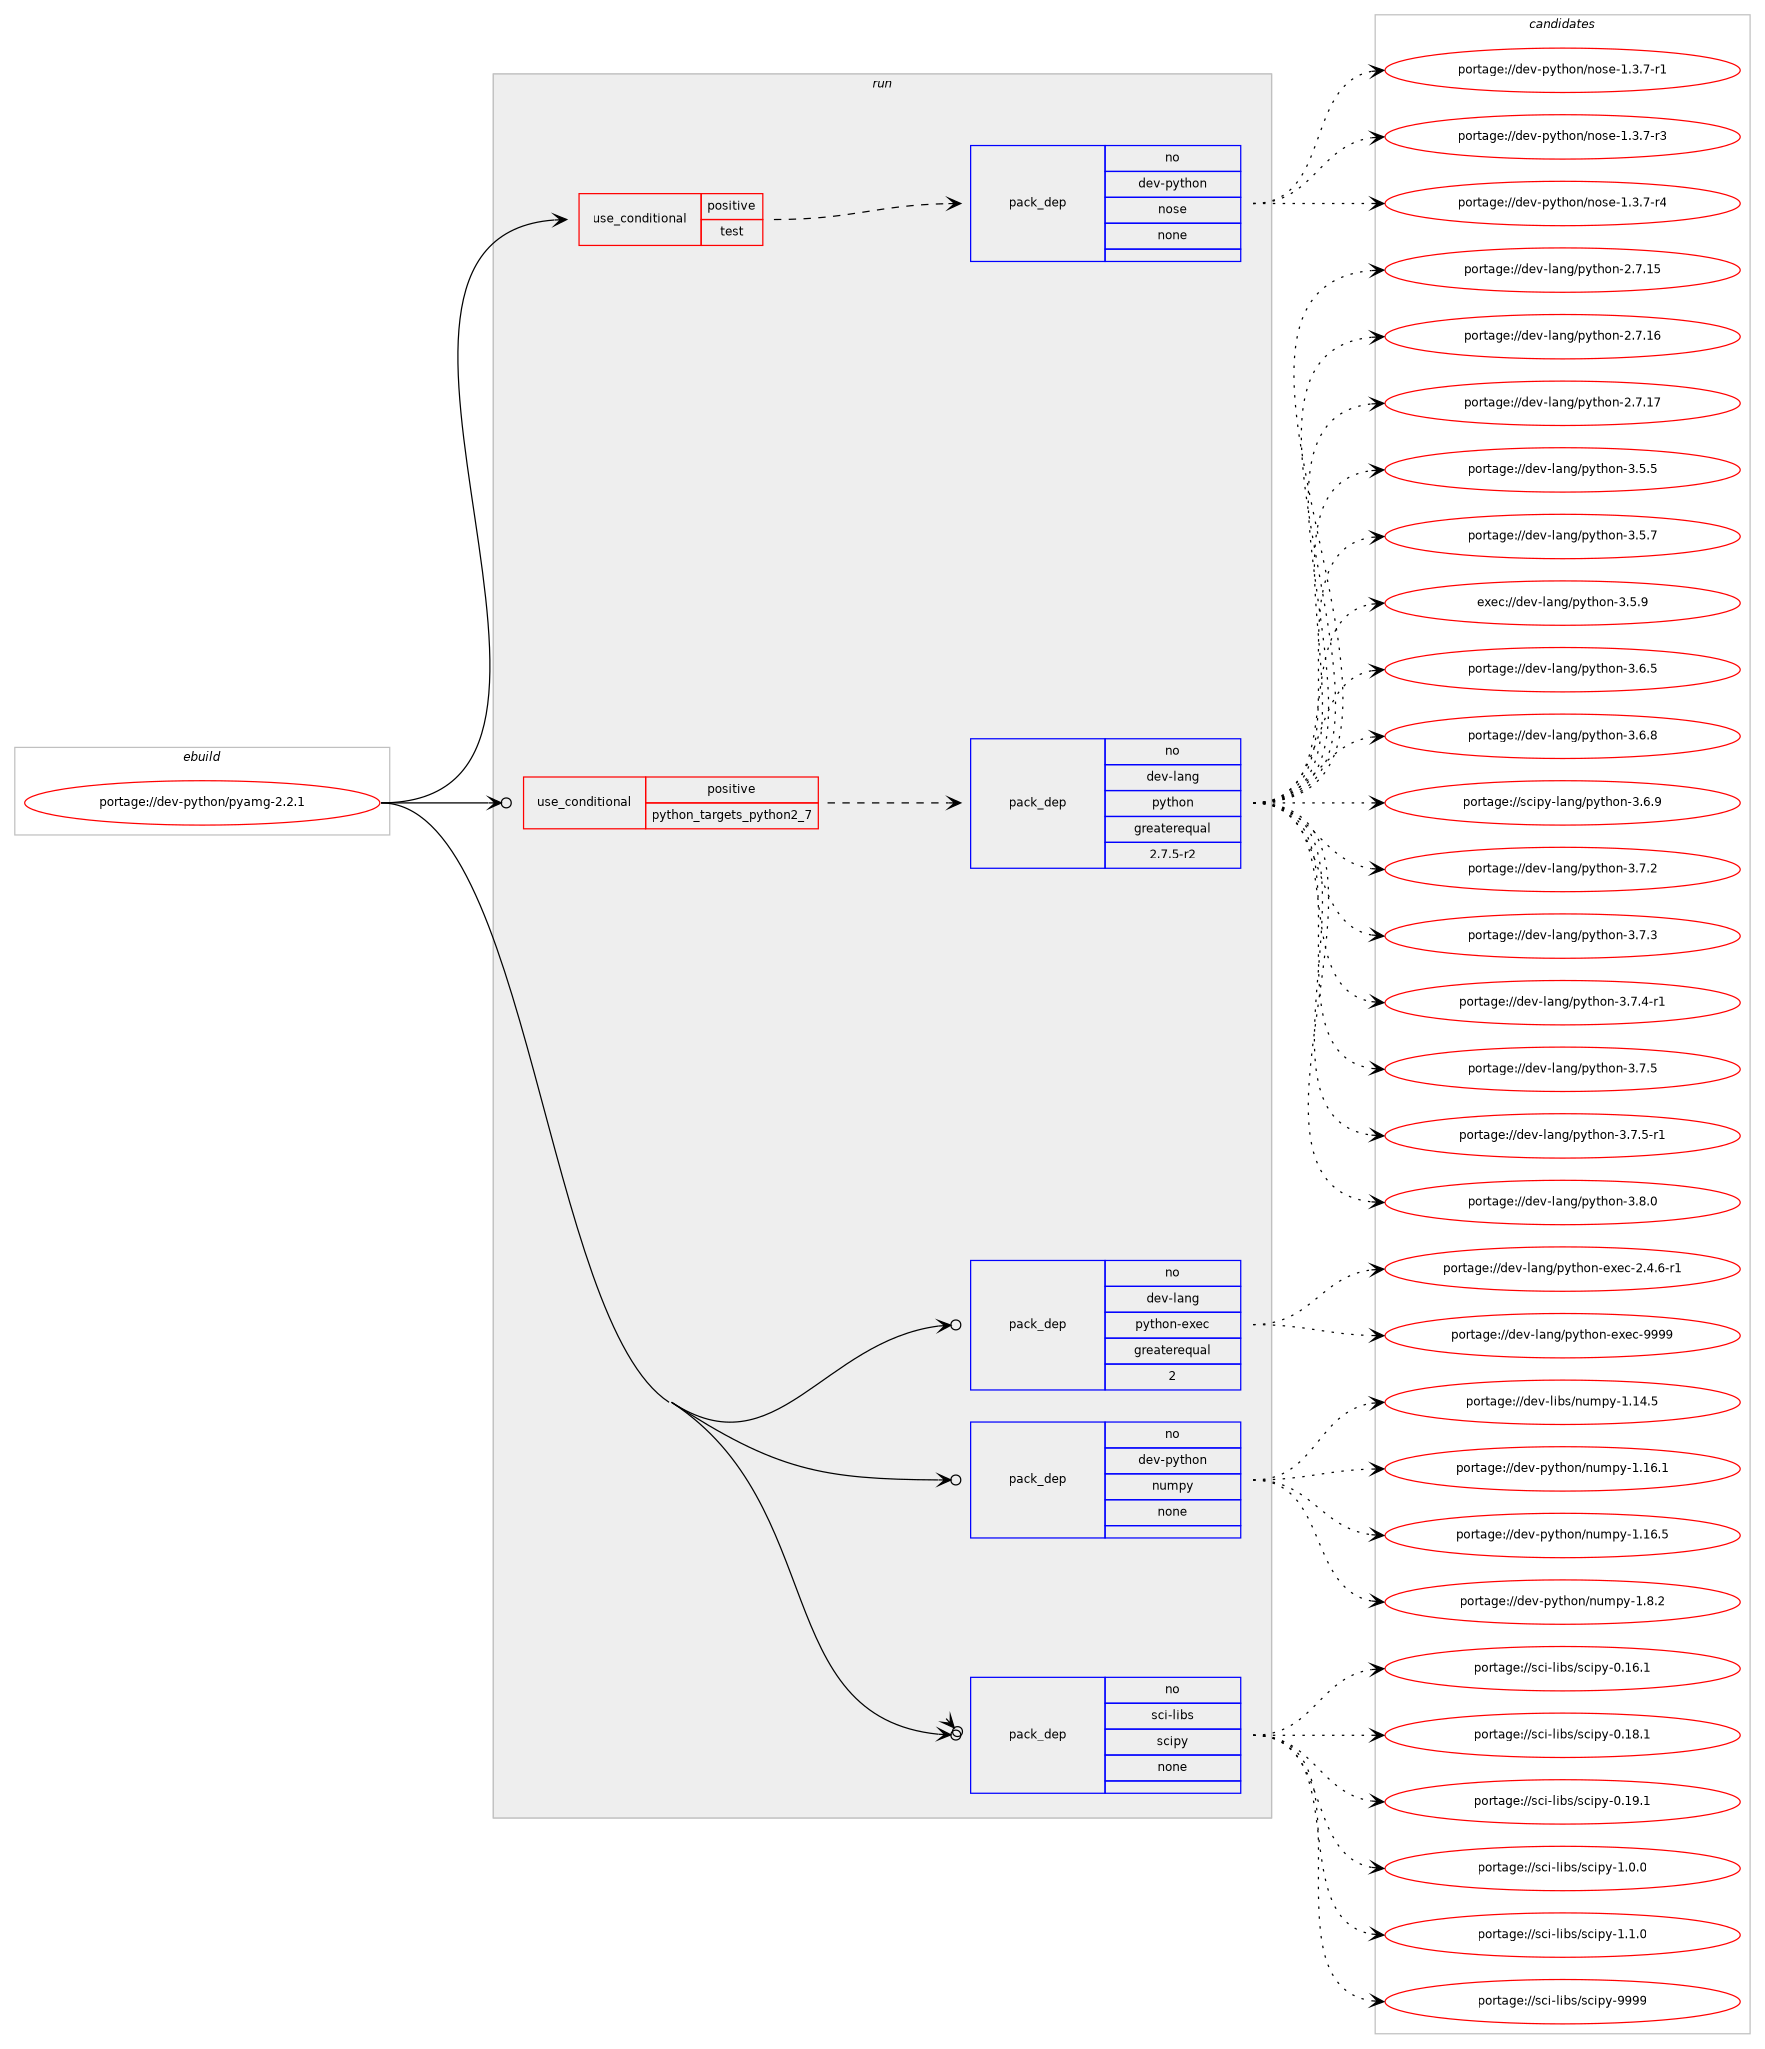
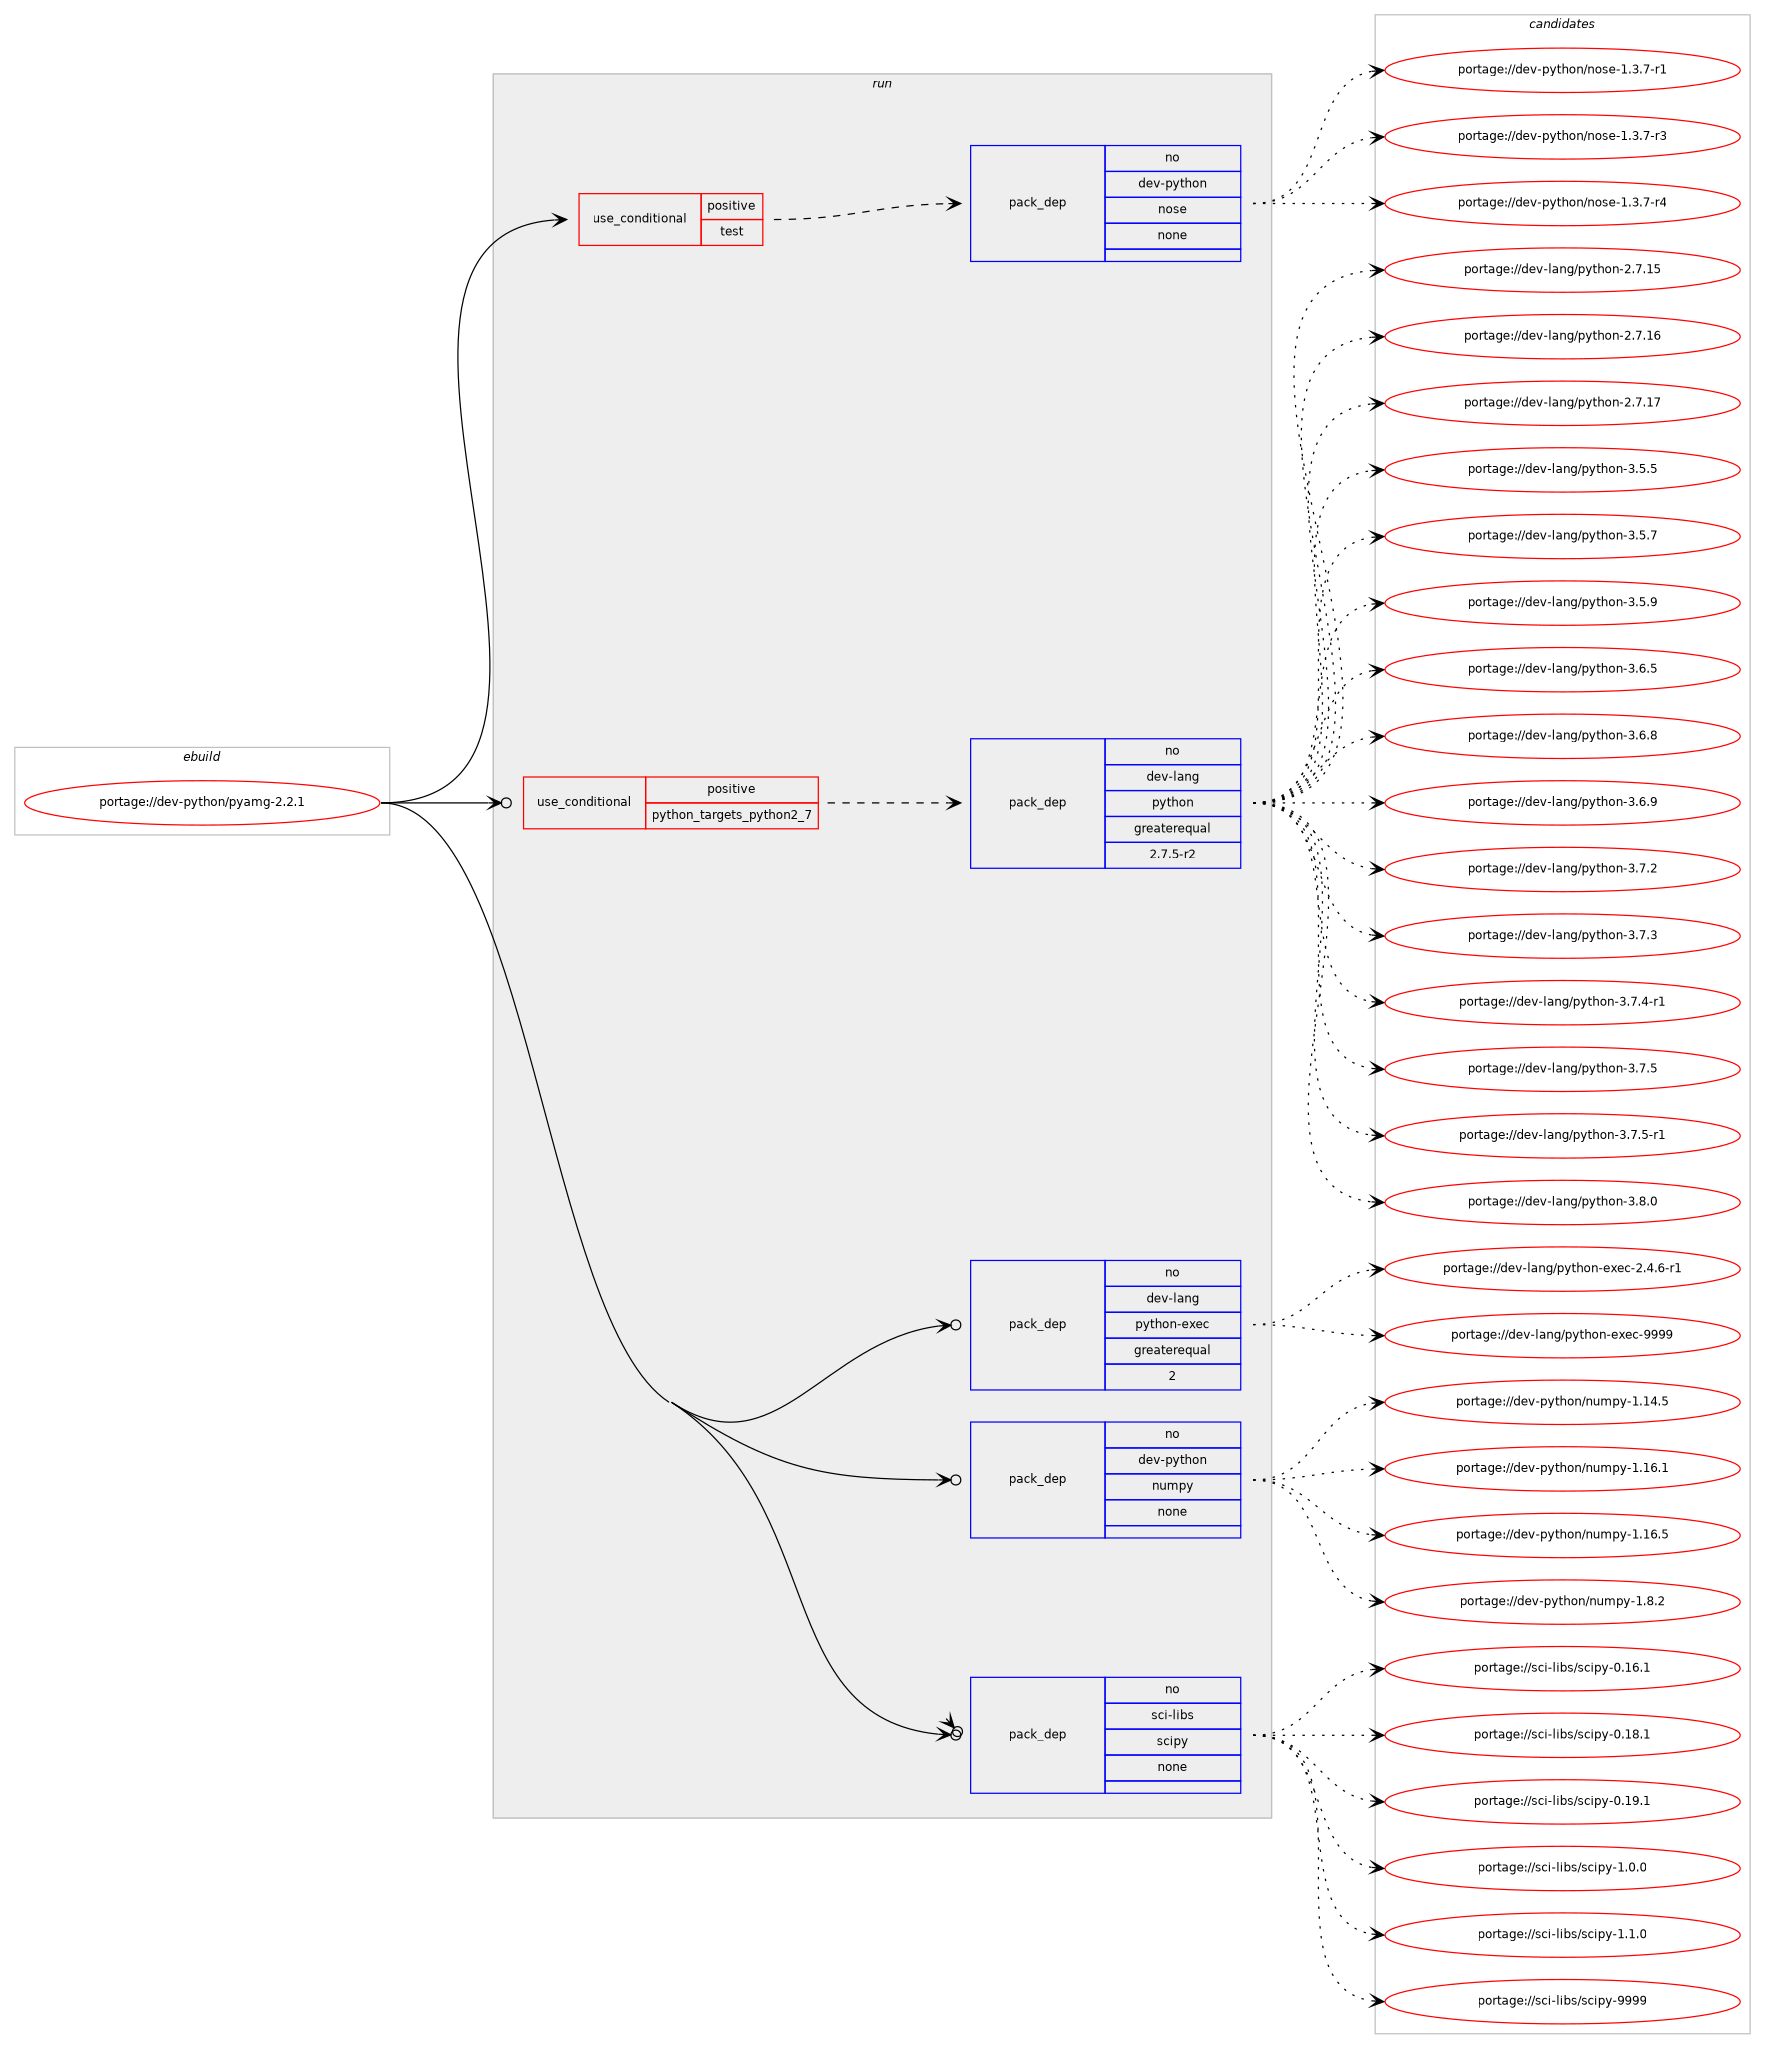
node "exec://dev-lang/python-3.5.9": label "exec://dev-lang/python-3.5.9" -> "portage://dev-lang/python-3.5.9"
node "portage://scipy-lang/python-3.6.9": label "portage://scipy-lang/python-3.6.9" -> "portage://dev-lang/python-3.6.9"
node "portage://dev-libs/numpy-1.14.5": label "portage://dev-libs/numpy-1.14.5" -> "portage://dev-python/numpy-1.14.5"
